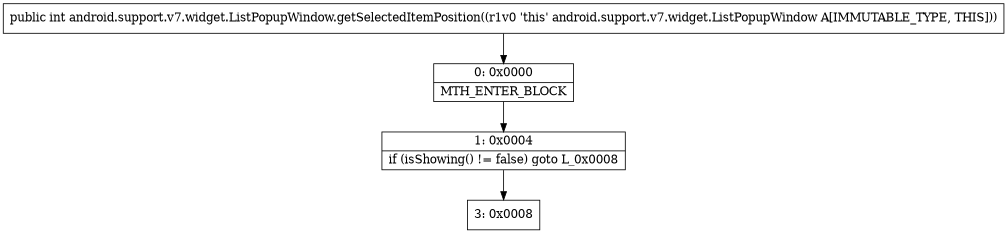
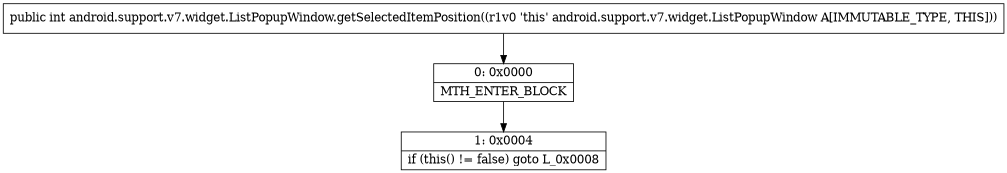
node "1: 0x0004": text "if (isShowing() != false) goto L_0x0008" -> "if (this() != false) goto L_0x0008"
node "3: 0x0008": removed
